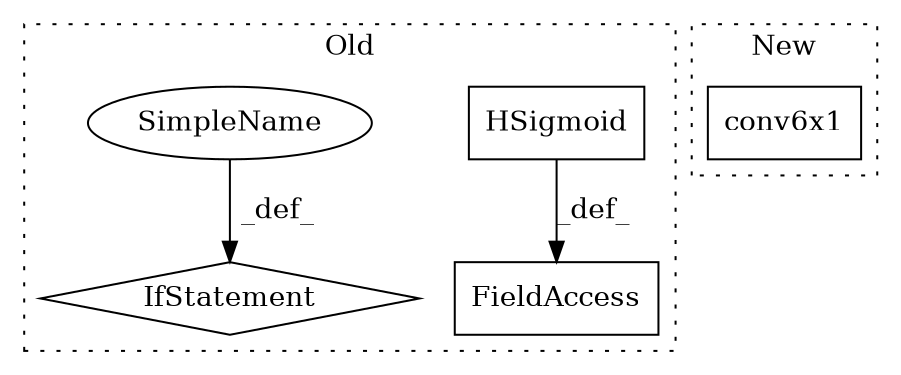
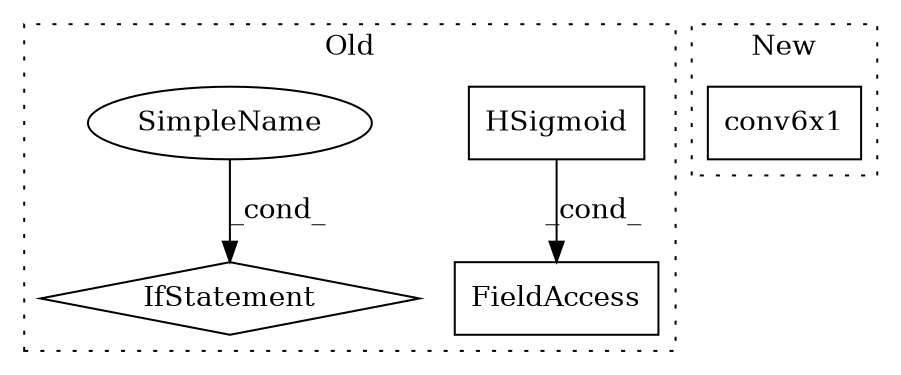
edge "SimpleName" -> "IfStatement": label "_def_" -> "_cond_"
edge "HSigmoid" -> "FieldAccess": label "_def_" -> "_cond_"
